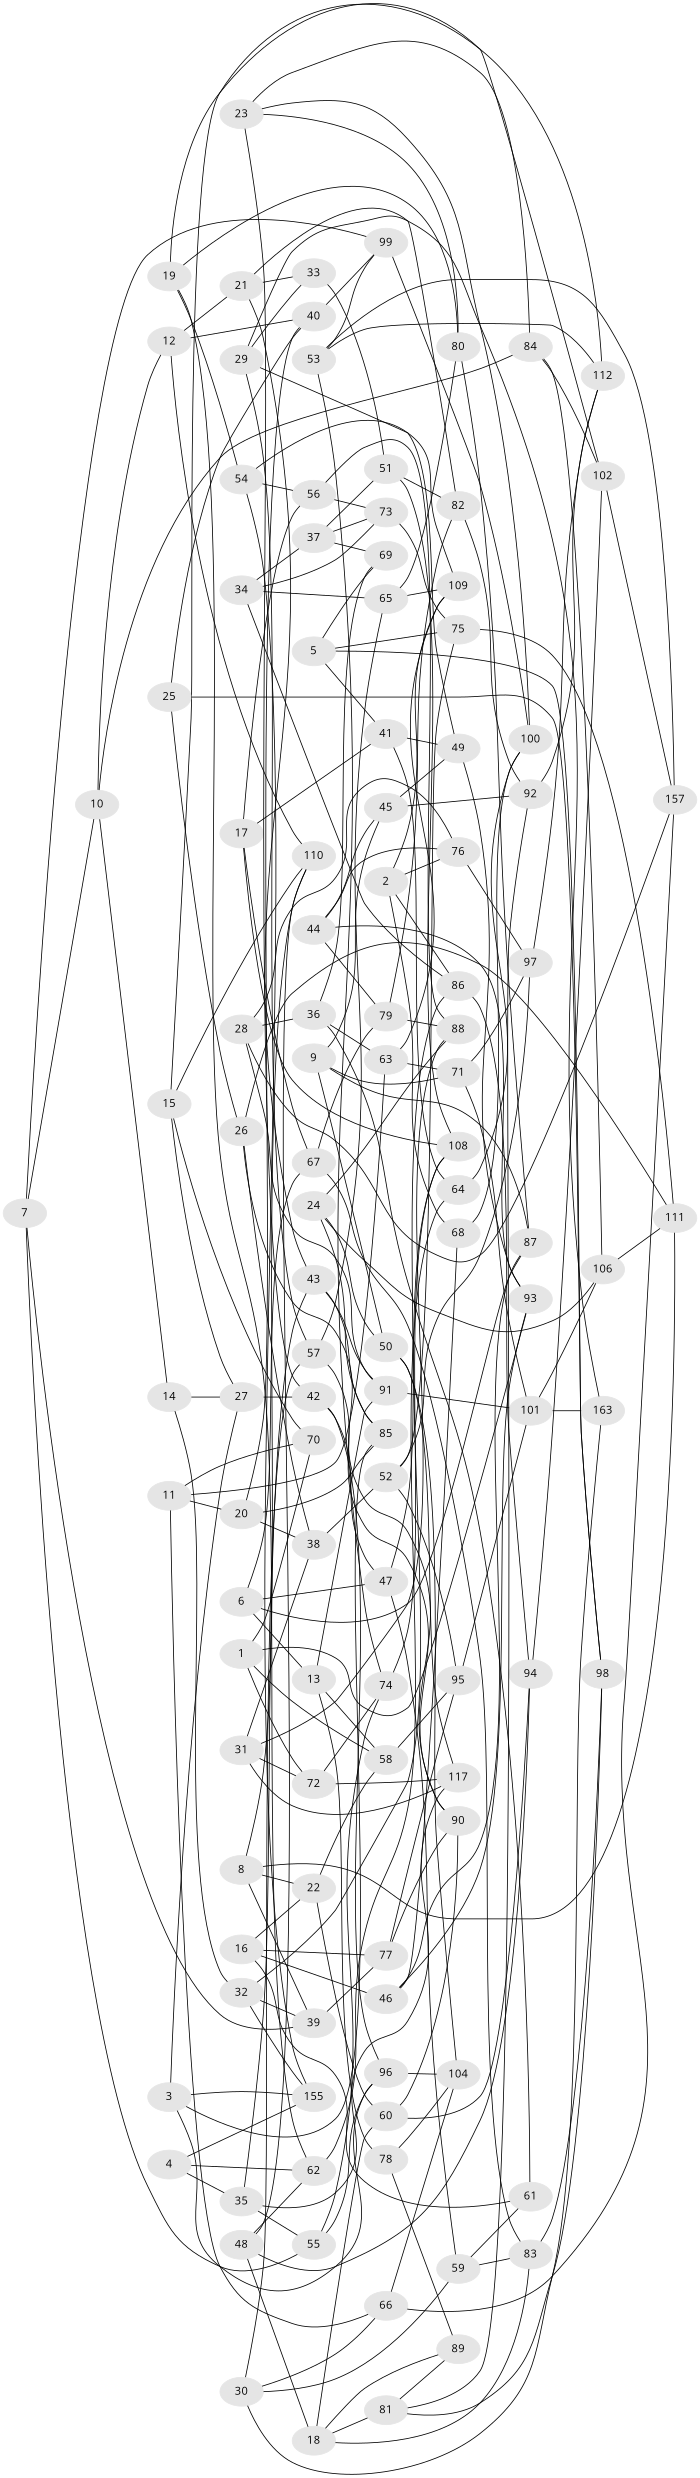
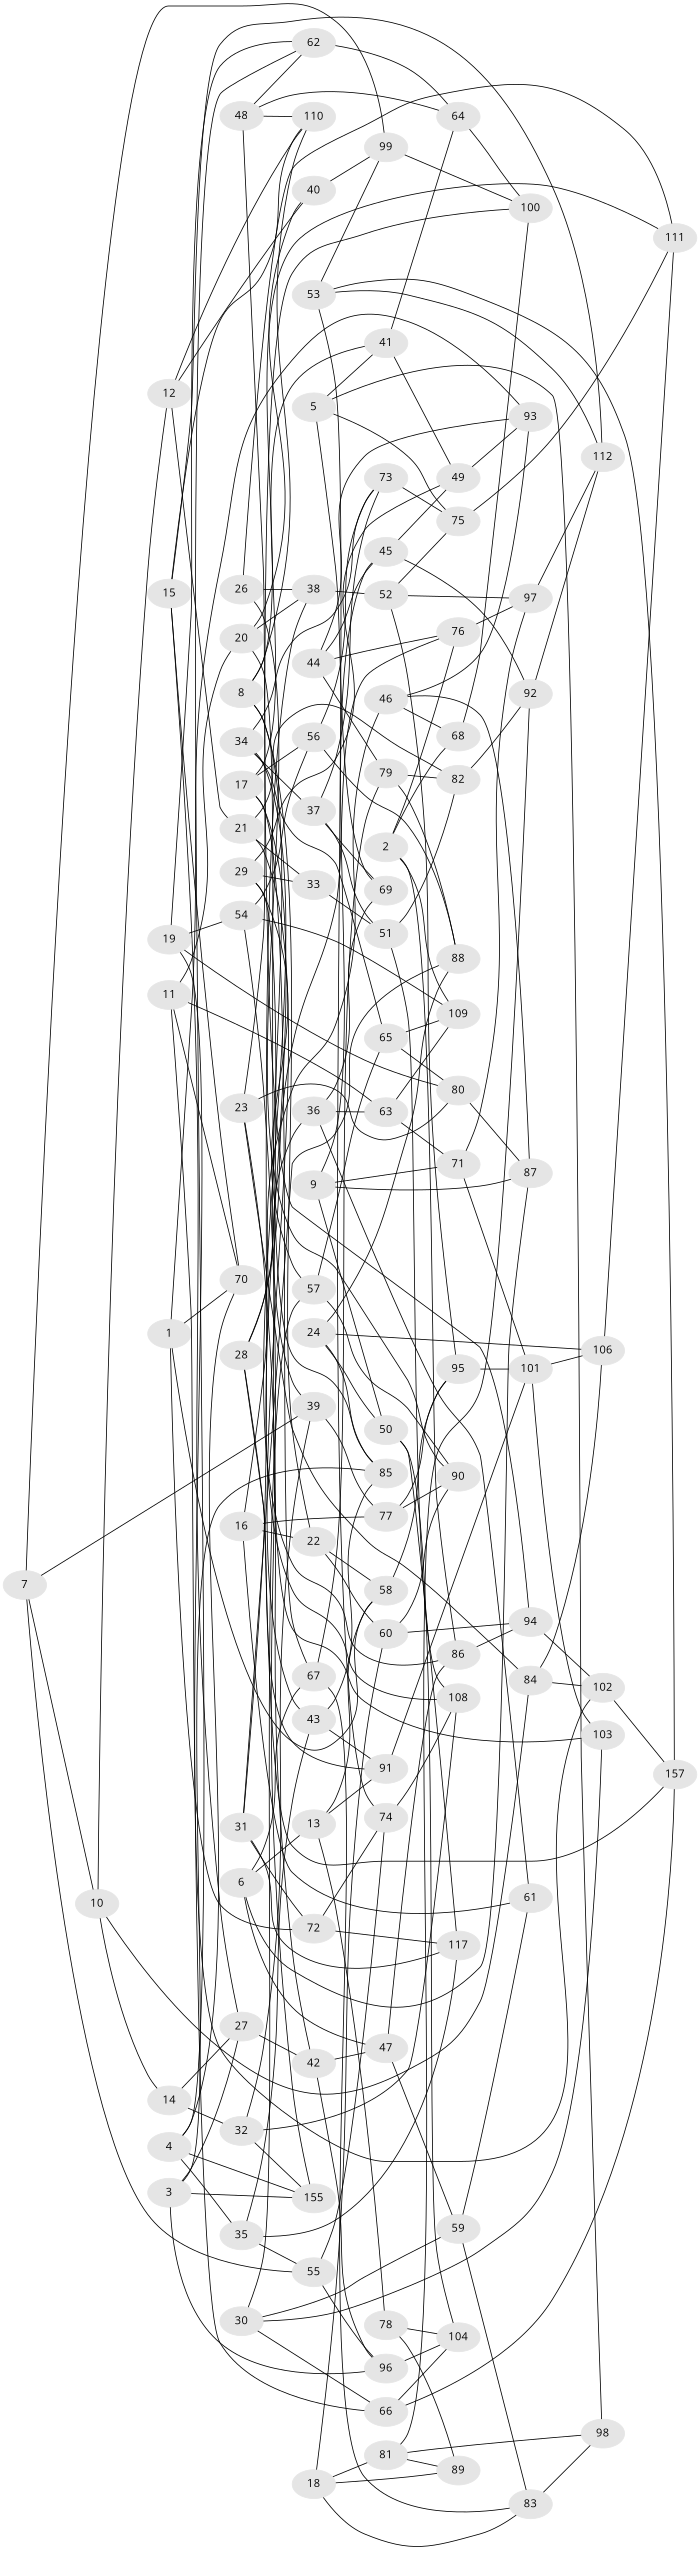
node "25": removed
node "163": label "163" -> "103"
edge "70" -- "4": added
edge "48" -- "18": now "48" -- "64"
